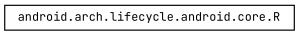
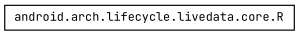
node "android.arch.lifecycle.android.core.R": label "android.arch.lifecycle.android.core.R" -> "android.arch.lifecycle.livedata.core.R"
